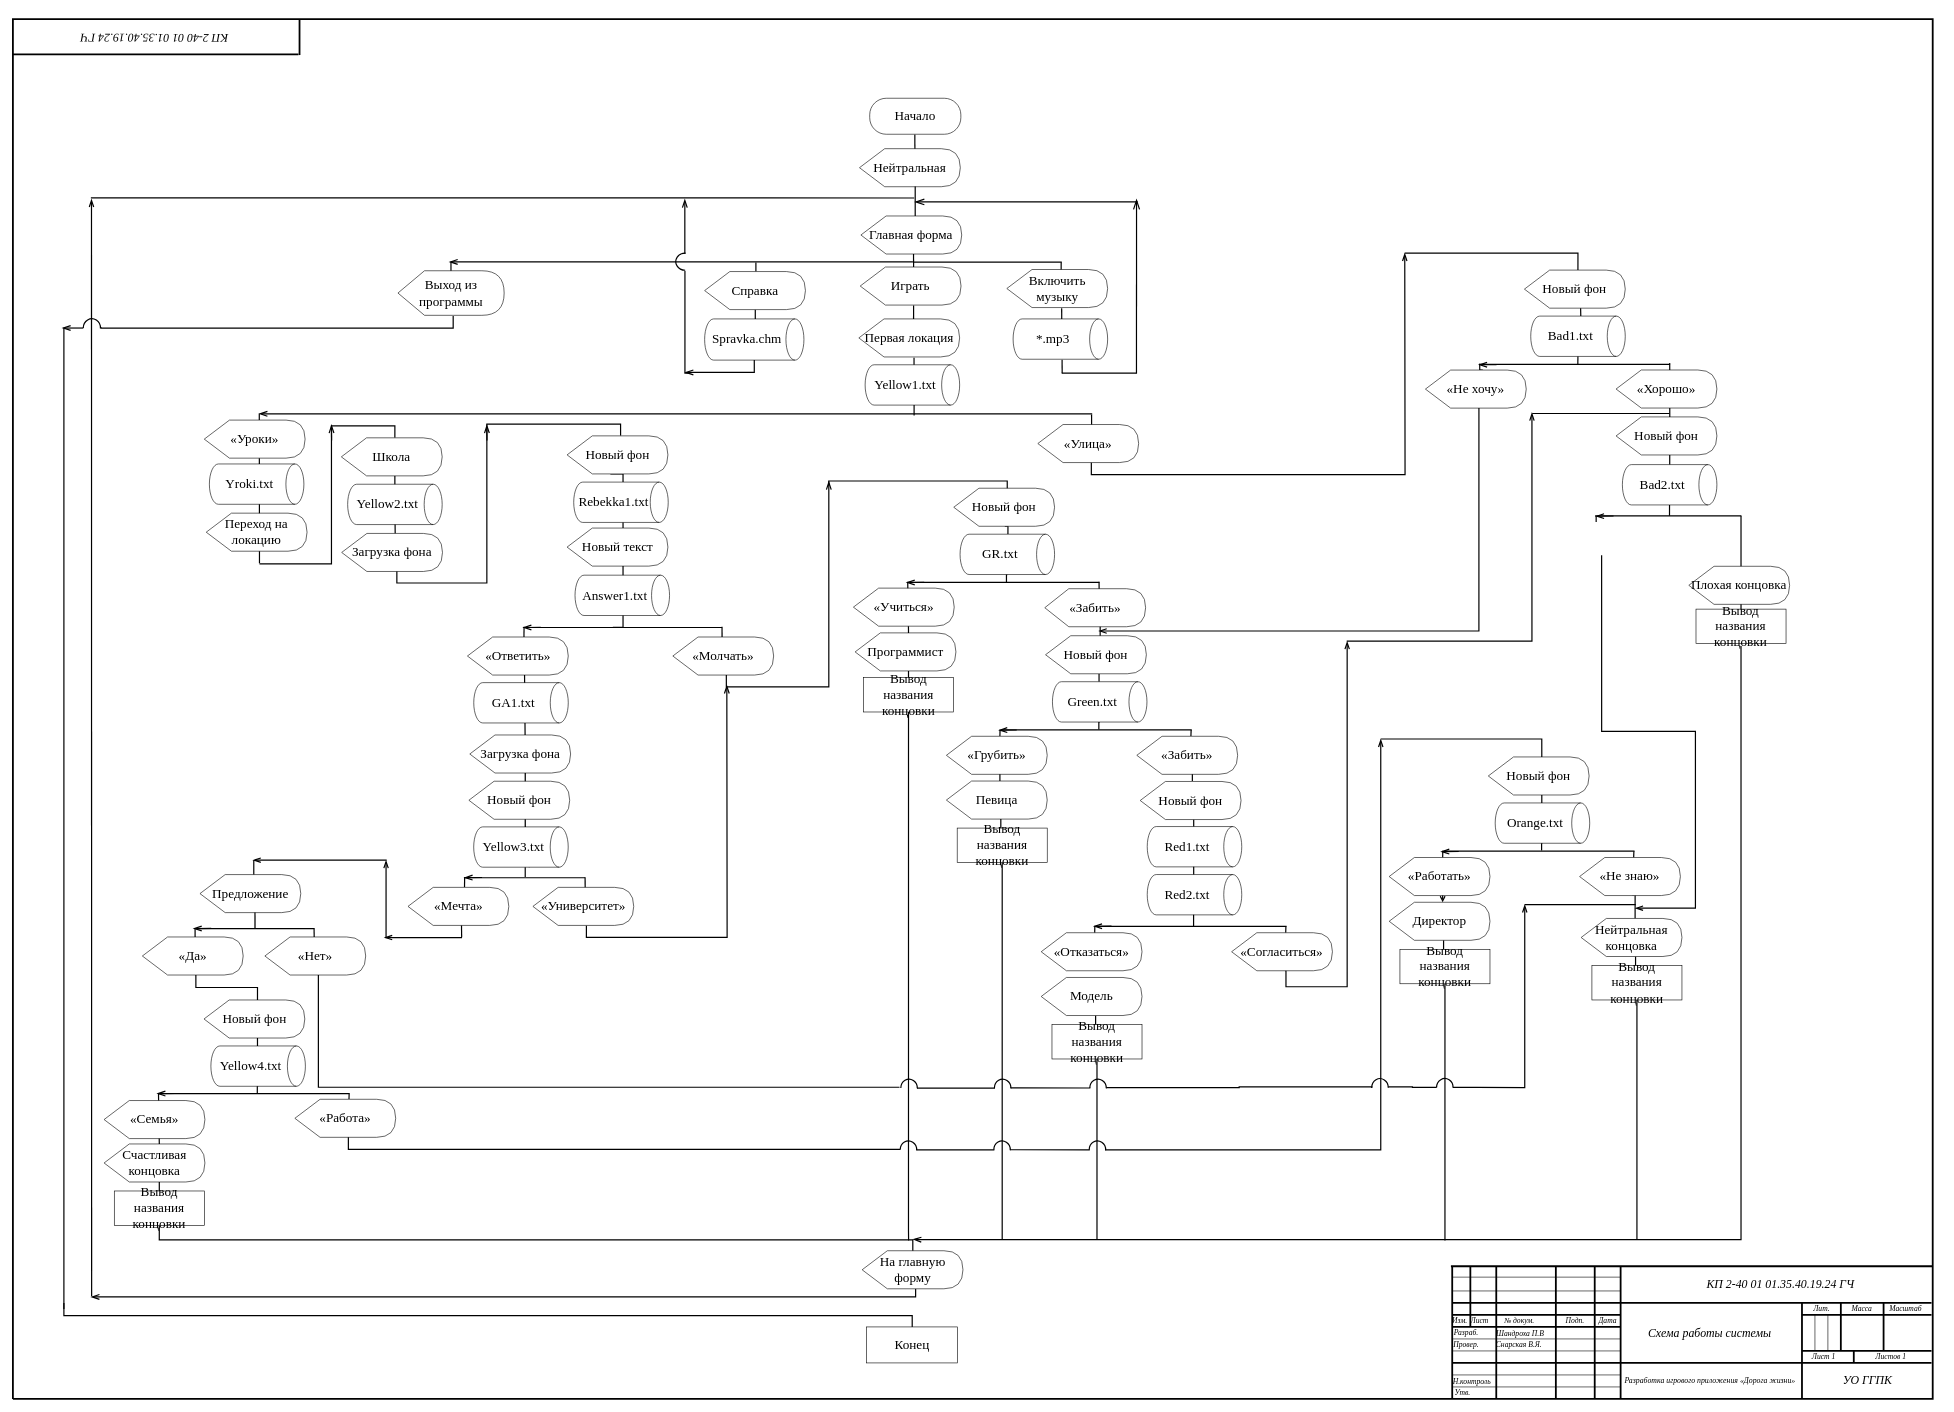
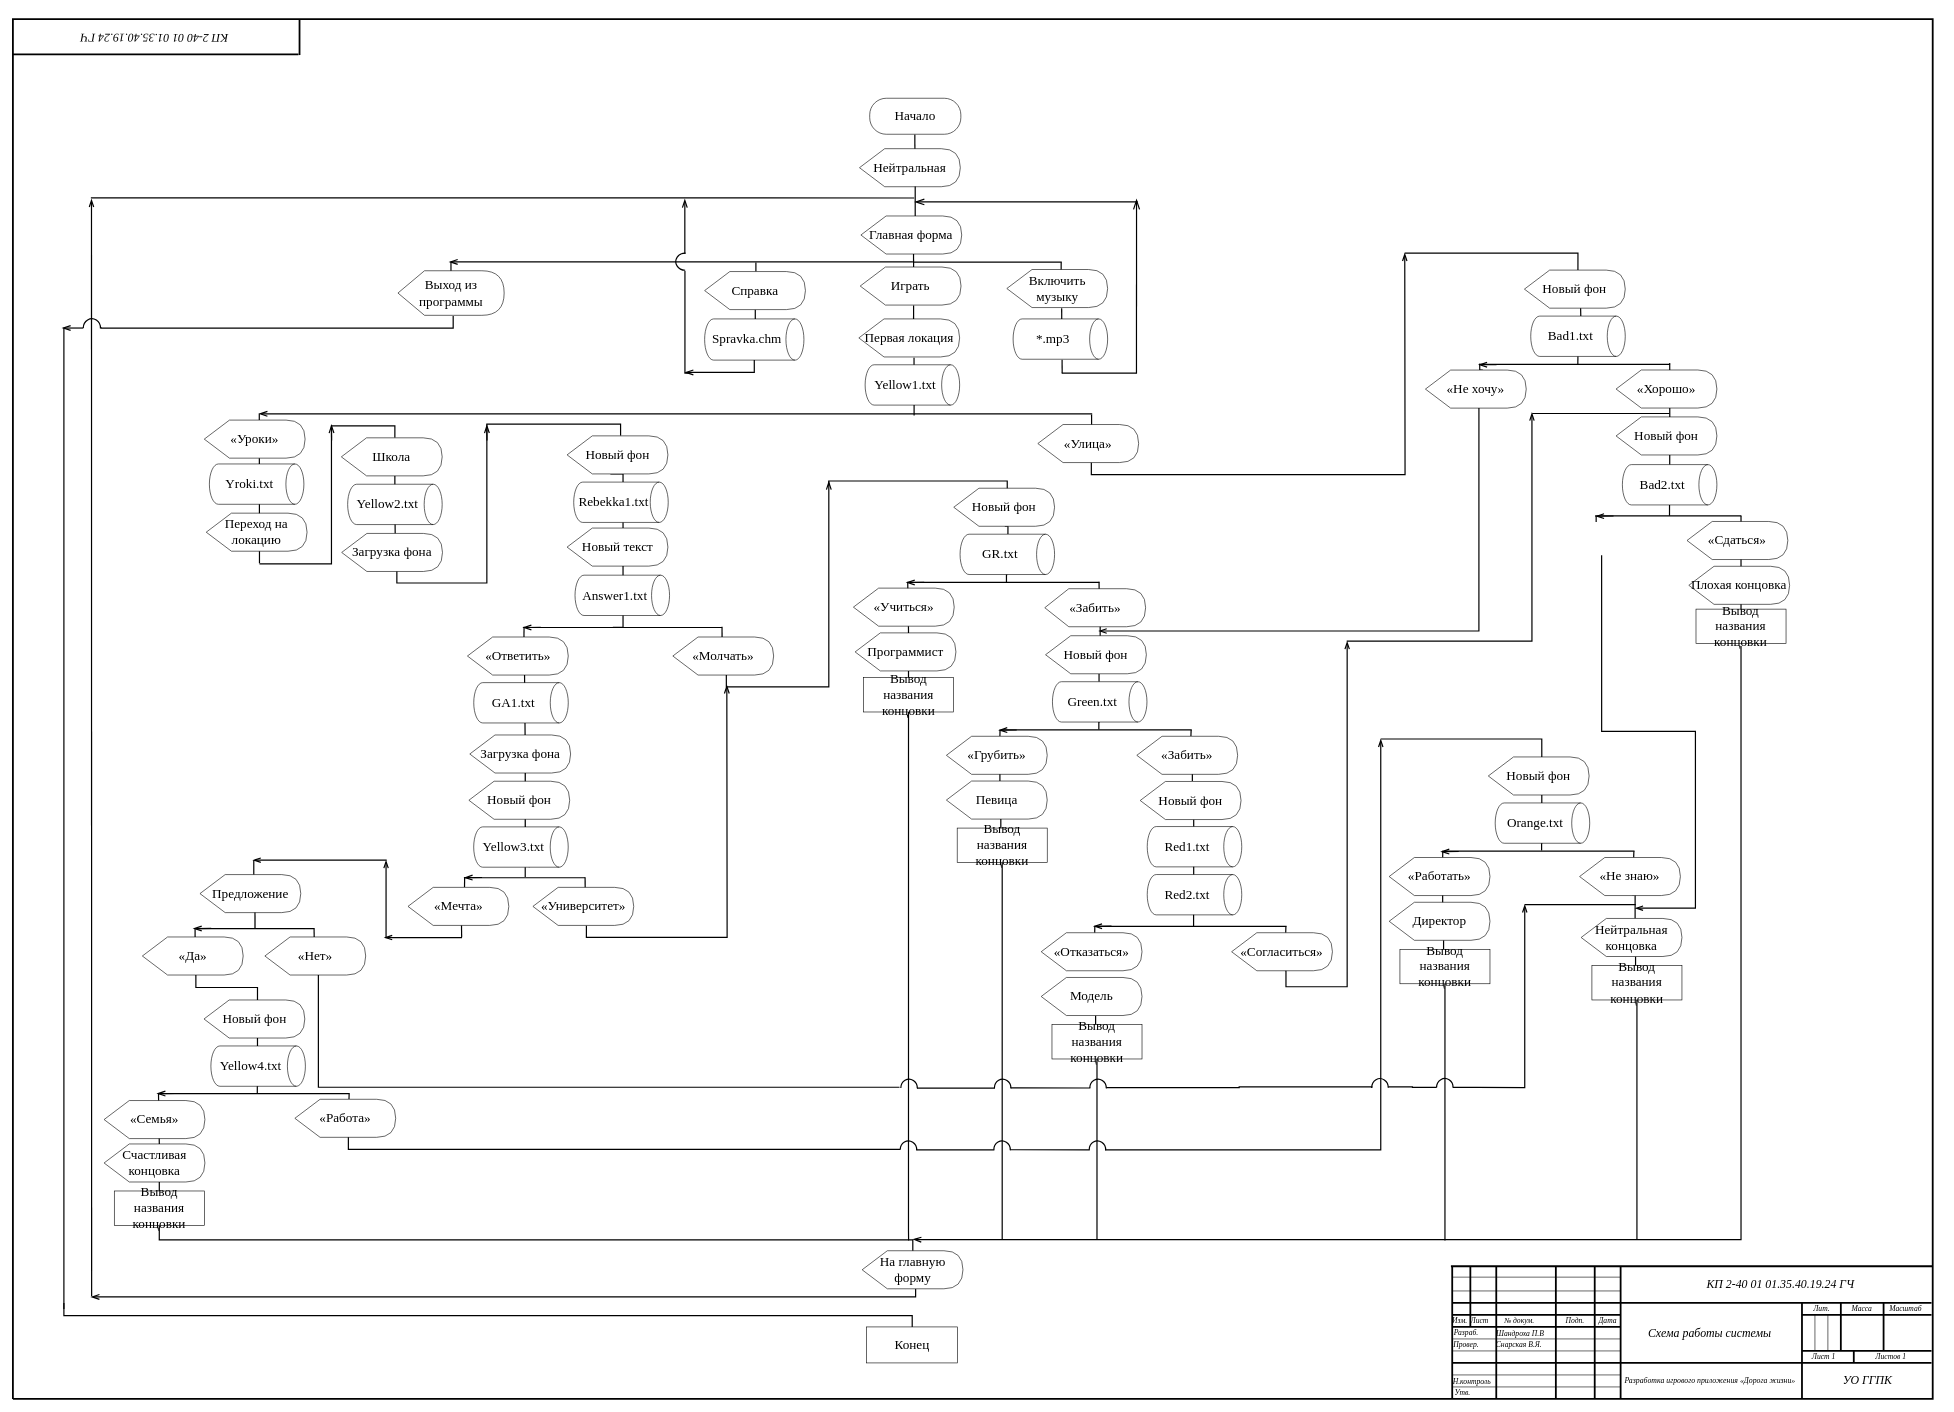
node "«Сдаться»": added
edge "«Работать»" -> "Директор": arrowhead open -> none
